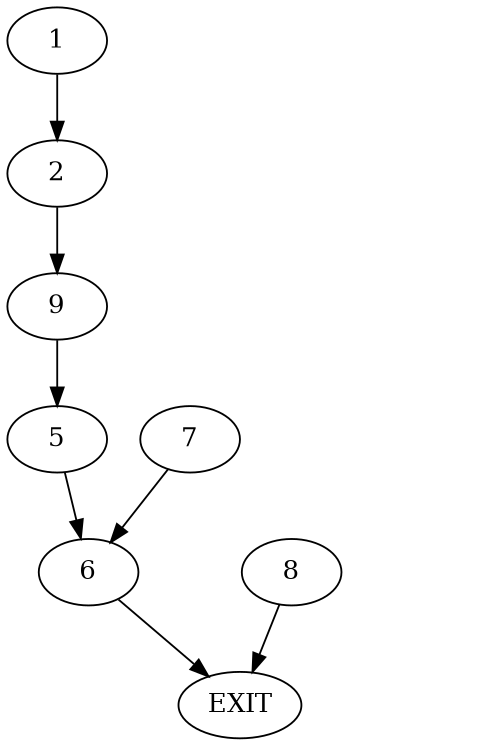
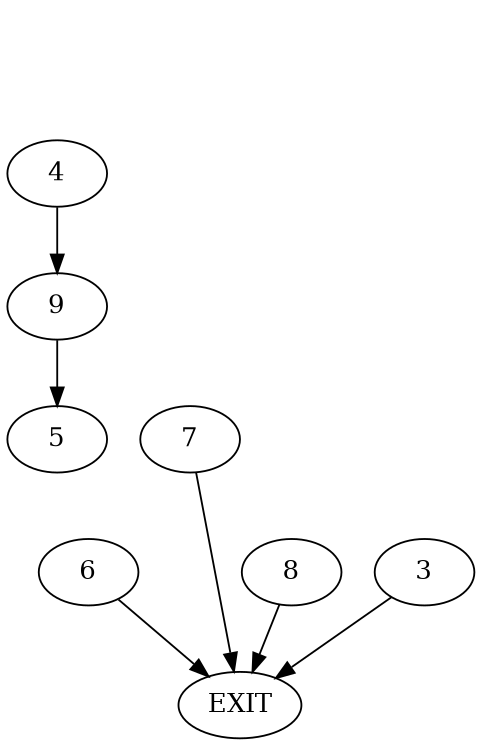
node "1": removed
node "2": label "2" -> "4"
edge "5" -> "6": removed
edge "7" -> "6": now "7" -> "EXIT"
node "3": added
